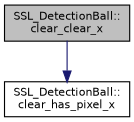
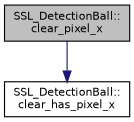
node "SSL_DetectionBall:: clear_clear_x": label "SSL_DetectionBall:: clear_clear_x" -> "SSL_DetectionBall:: clear_pixel_x"
